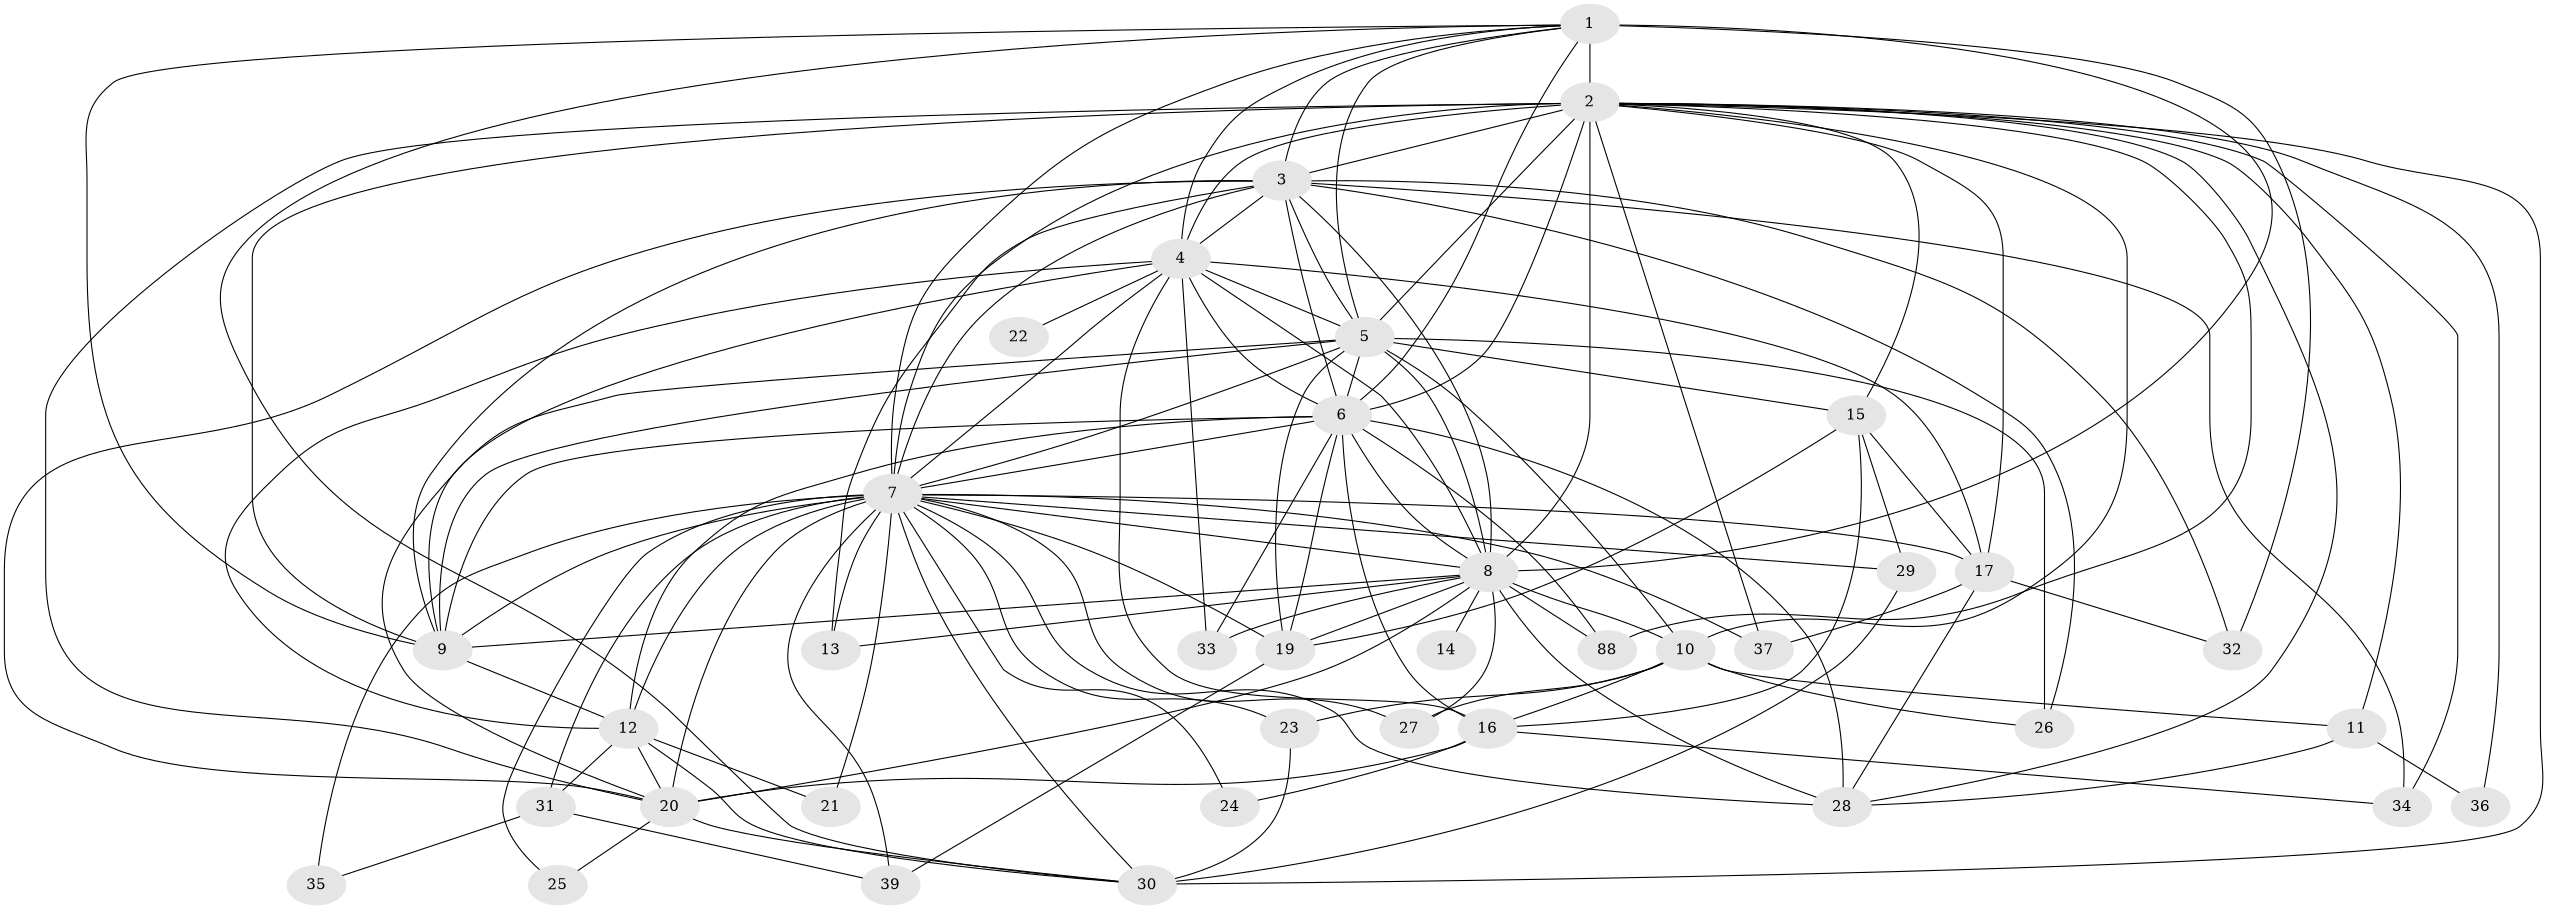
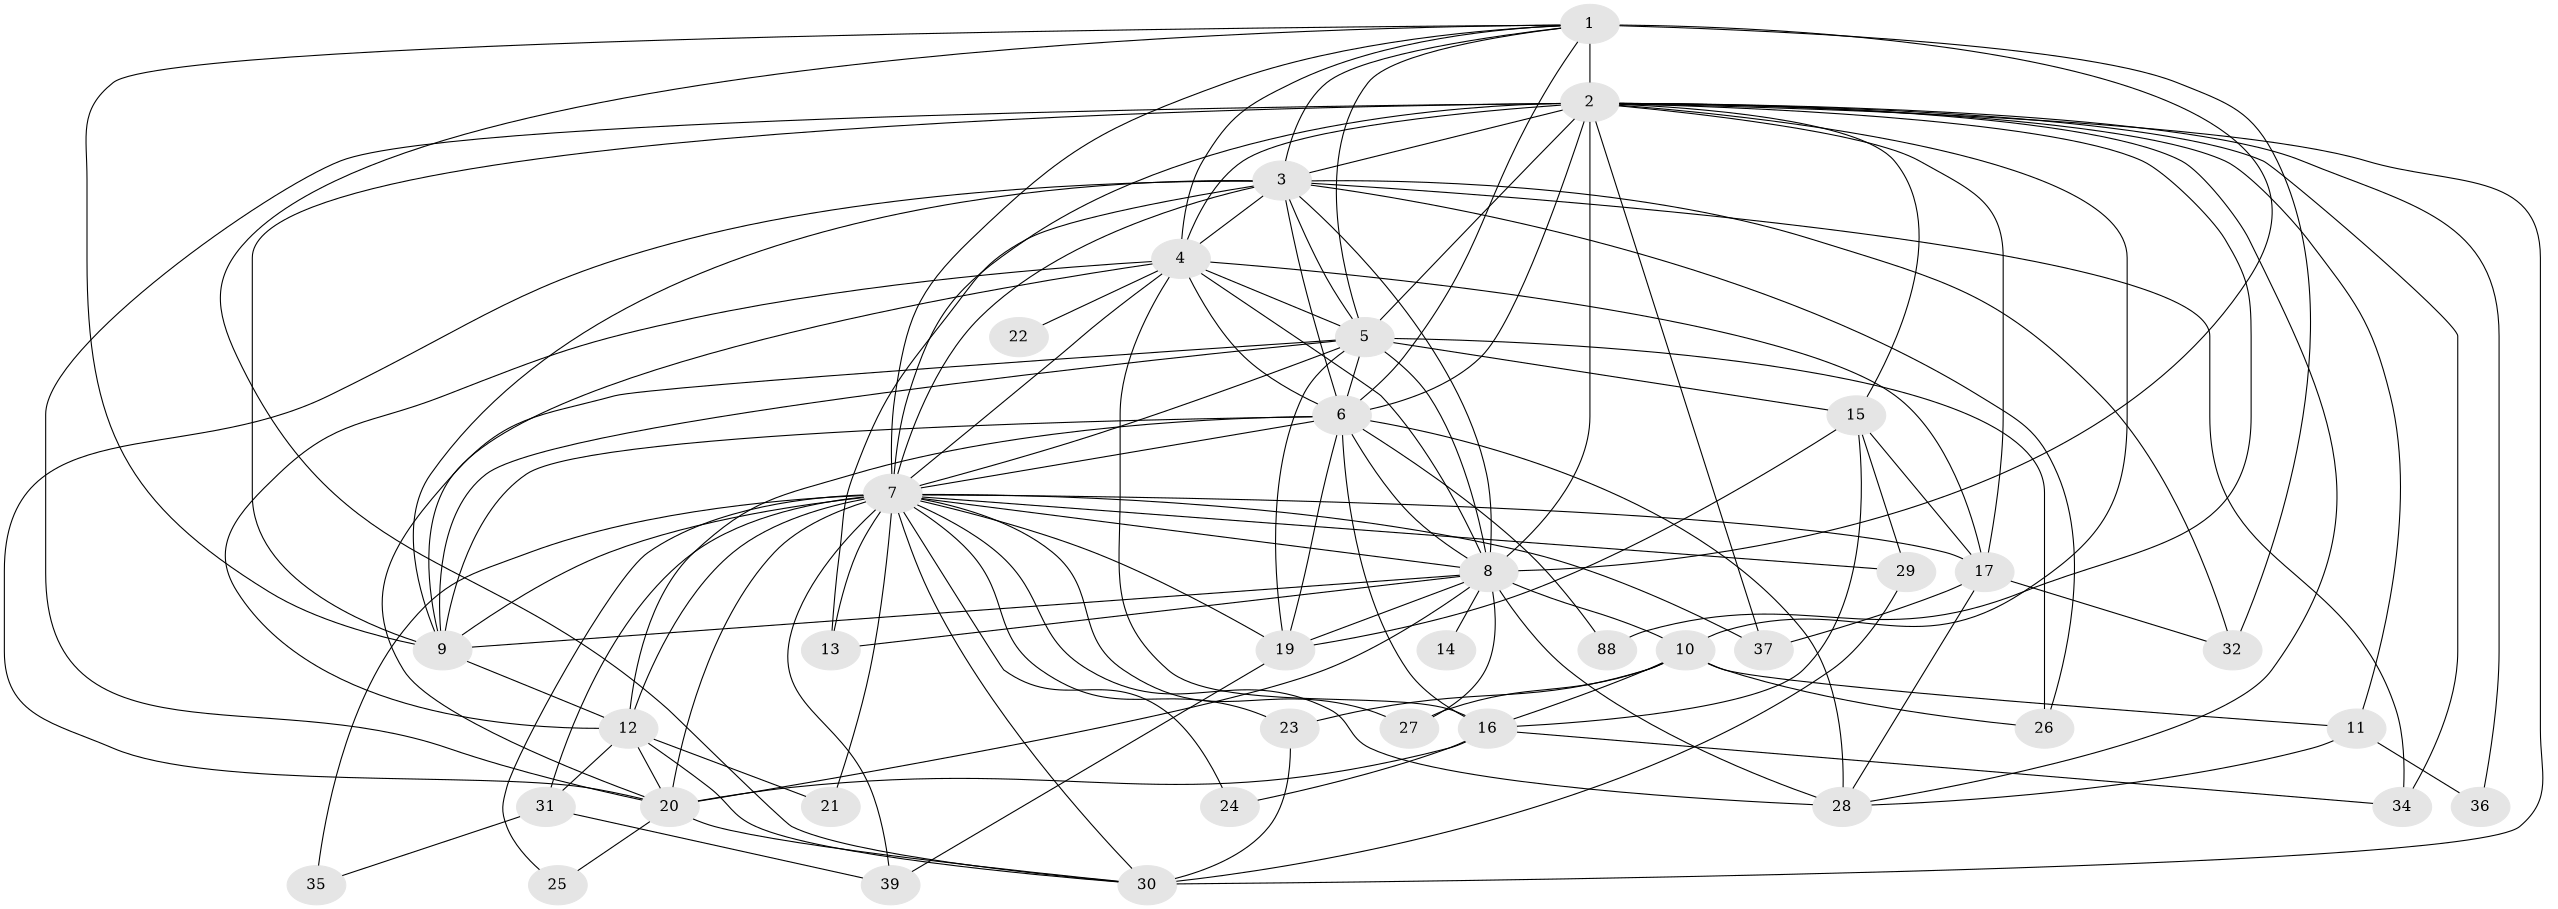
edge "5" -- "10": removed
edge "8" -- "88": removed
node "33": removed
